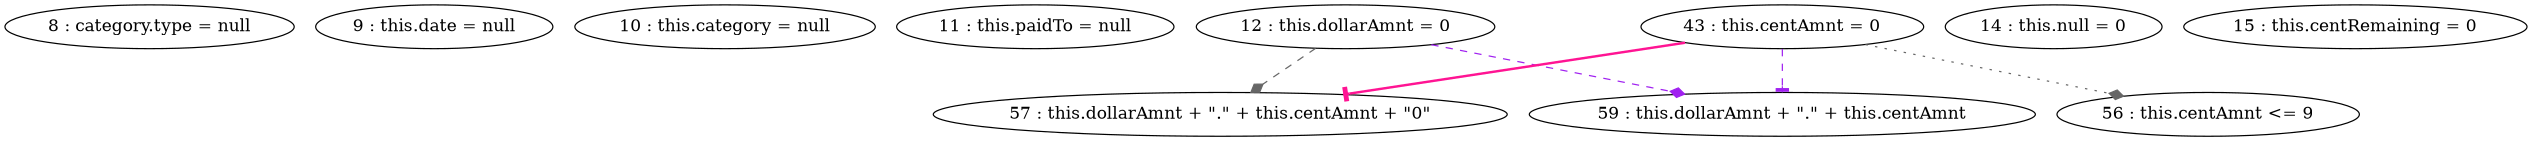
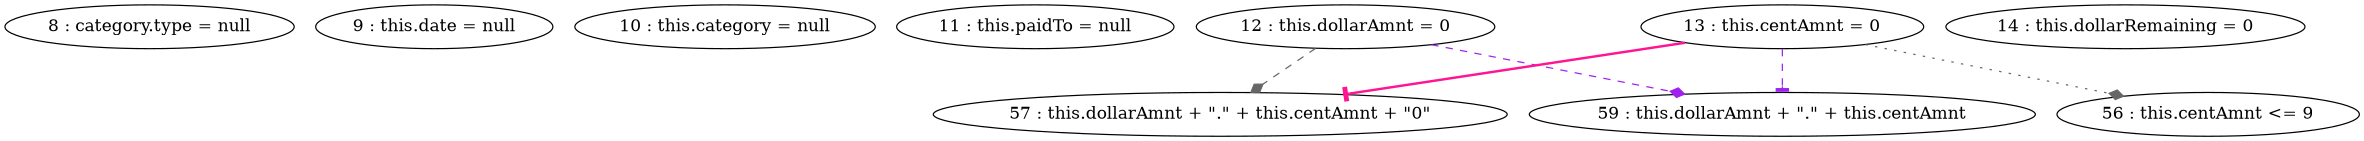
node "43 : this.centAmnt = 0": label "43 : this.centAmnt = 0" -> "13 : this.centAmnt = 0"
node "14 : this.null = 0": label "14 : this.null = 0" -> "14 : this.dollarRemaining = 0"
node "15 : this.centRemaining = 0": removed
